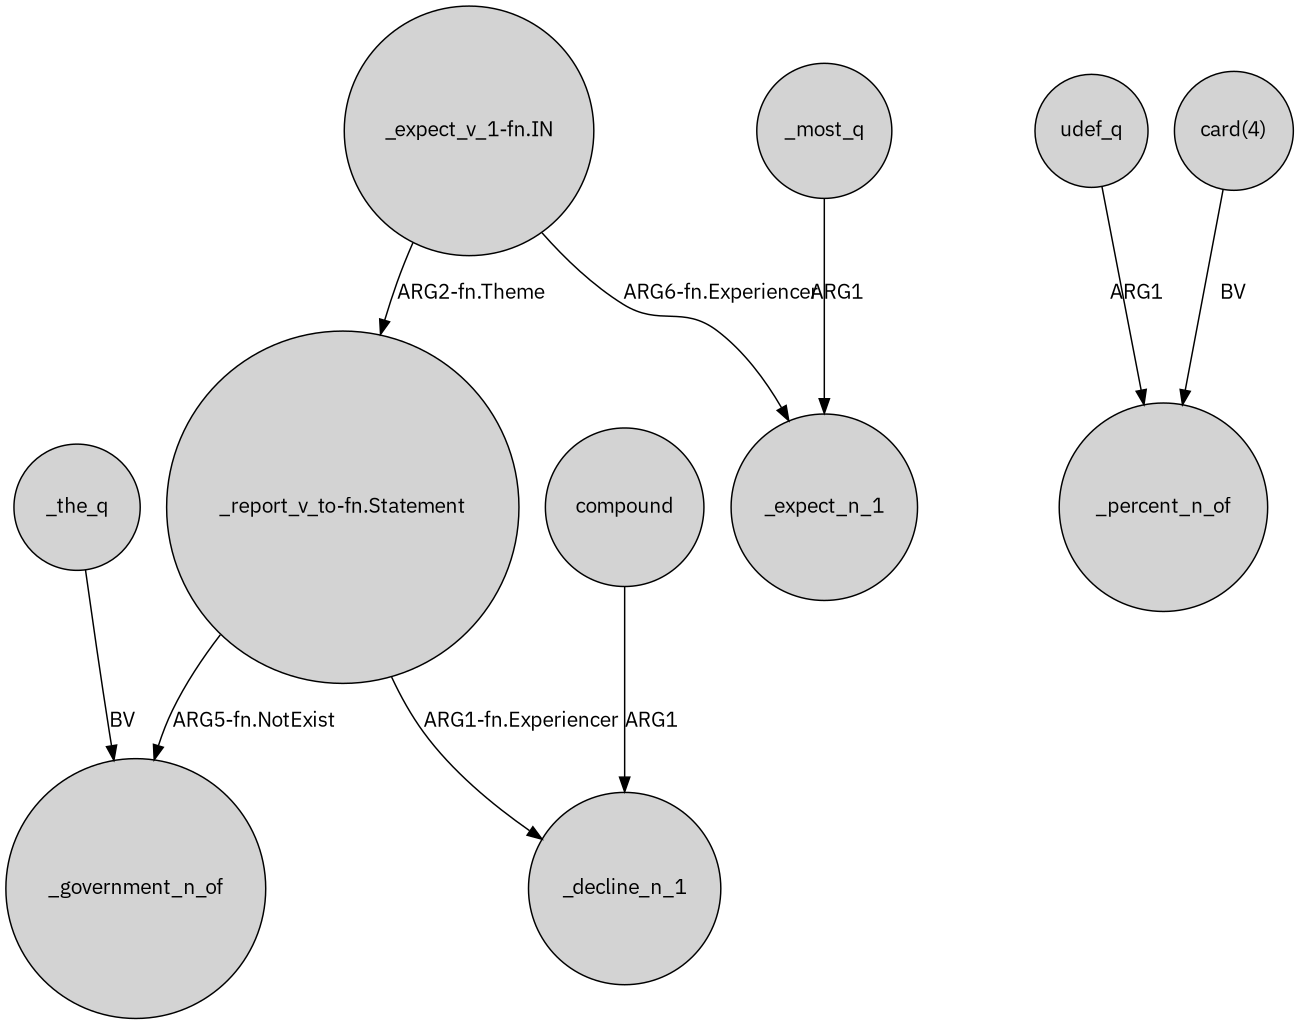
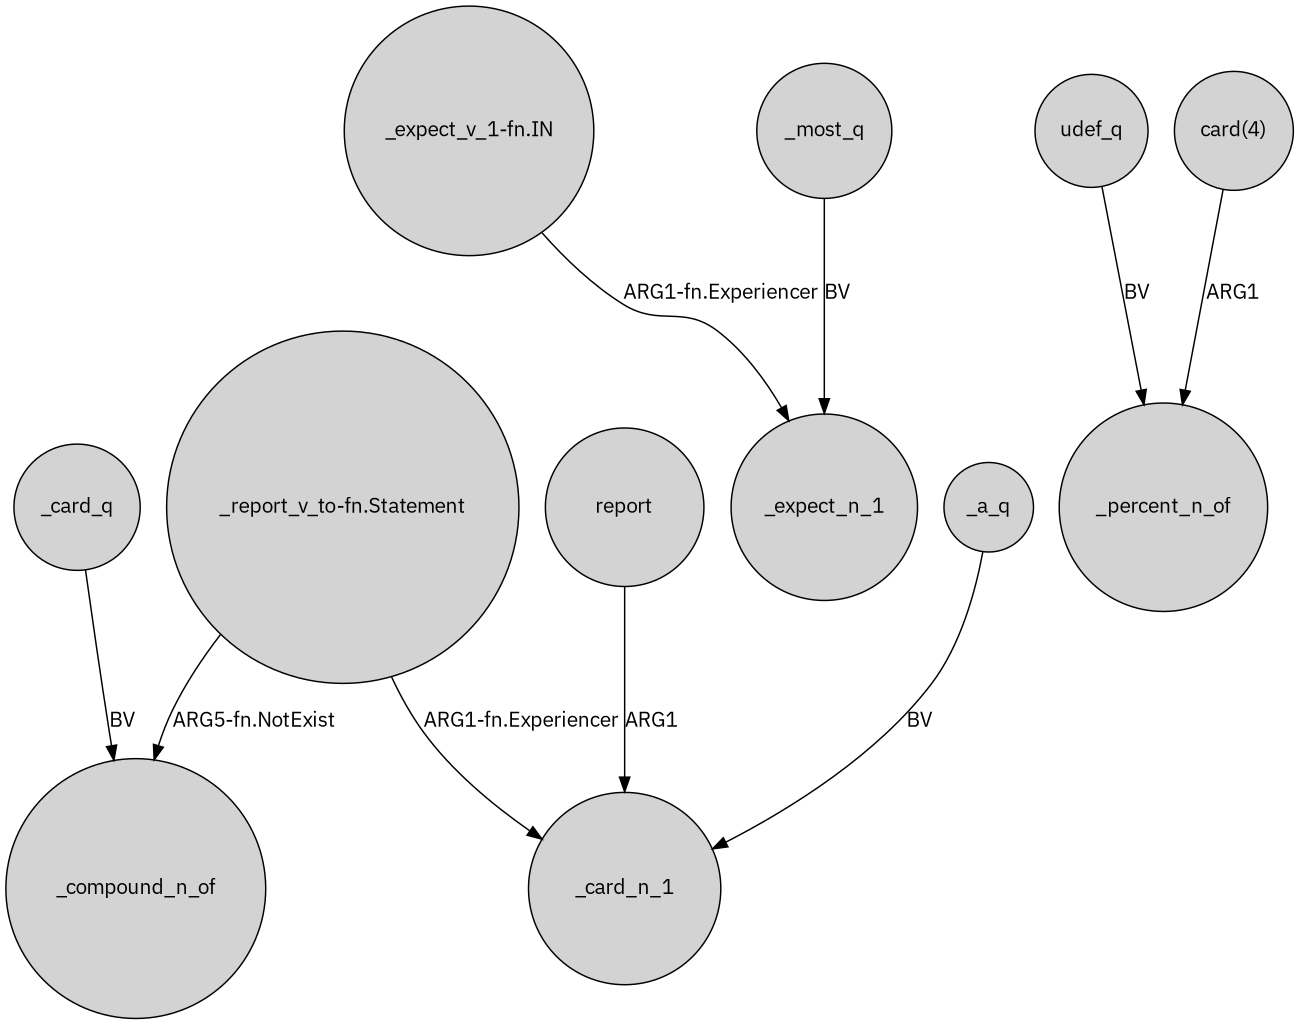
edge "_expect_v_1-fn.IN" -> "_report_v_to-fn.Statement": removed, label "ARG2-fn.Theme"
edge "_expect_v_1-fn.IN" -> "_expect_n_1": label "ARG6-fn.Experiencer" -> "ARG1-fn.Experiencer"
edge "_most_q" -> "_expect_n_1": label "ARG1" -> "BV"
edge "udef_q" -> "_percent_n_of": label "ARG1" -> "BV"
edge "card(4)" -> "_percent_n_of": label "BV" -> "ARG1"
node "_the_q": label "_the_q" -> "_card_q"
node "compound": label "compound" -> "report"
node "_a_q": added
node "_government_n_of": label "_government_n_of" -> "_compound_n_of"
node "_decline_n_1": label "_decline_n_1" -> "_card_n_1"
